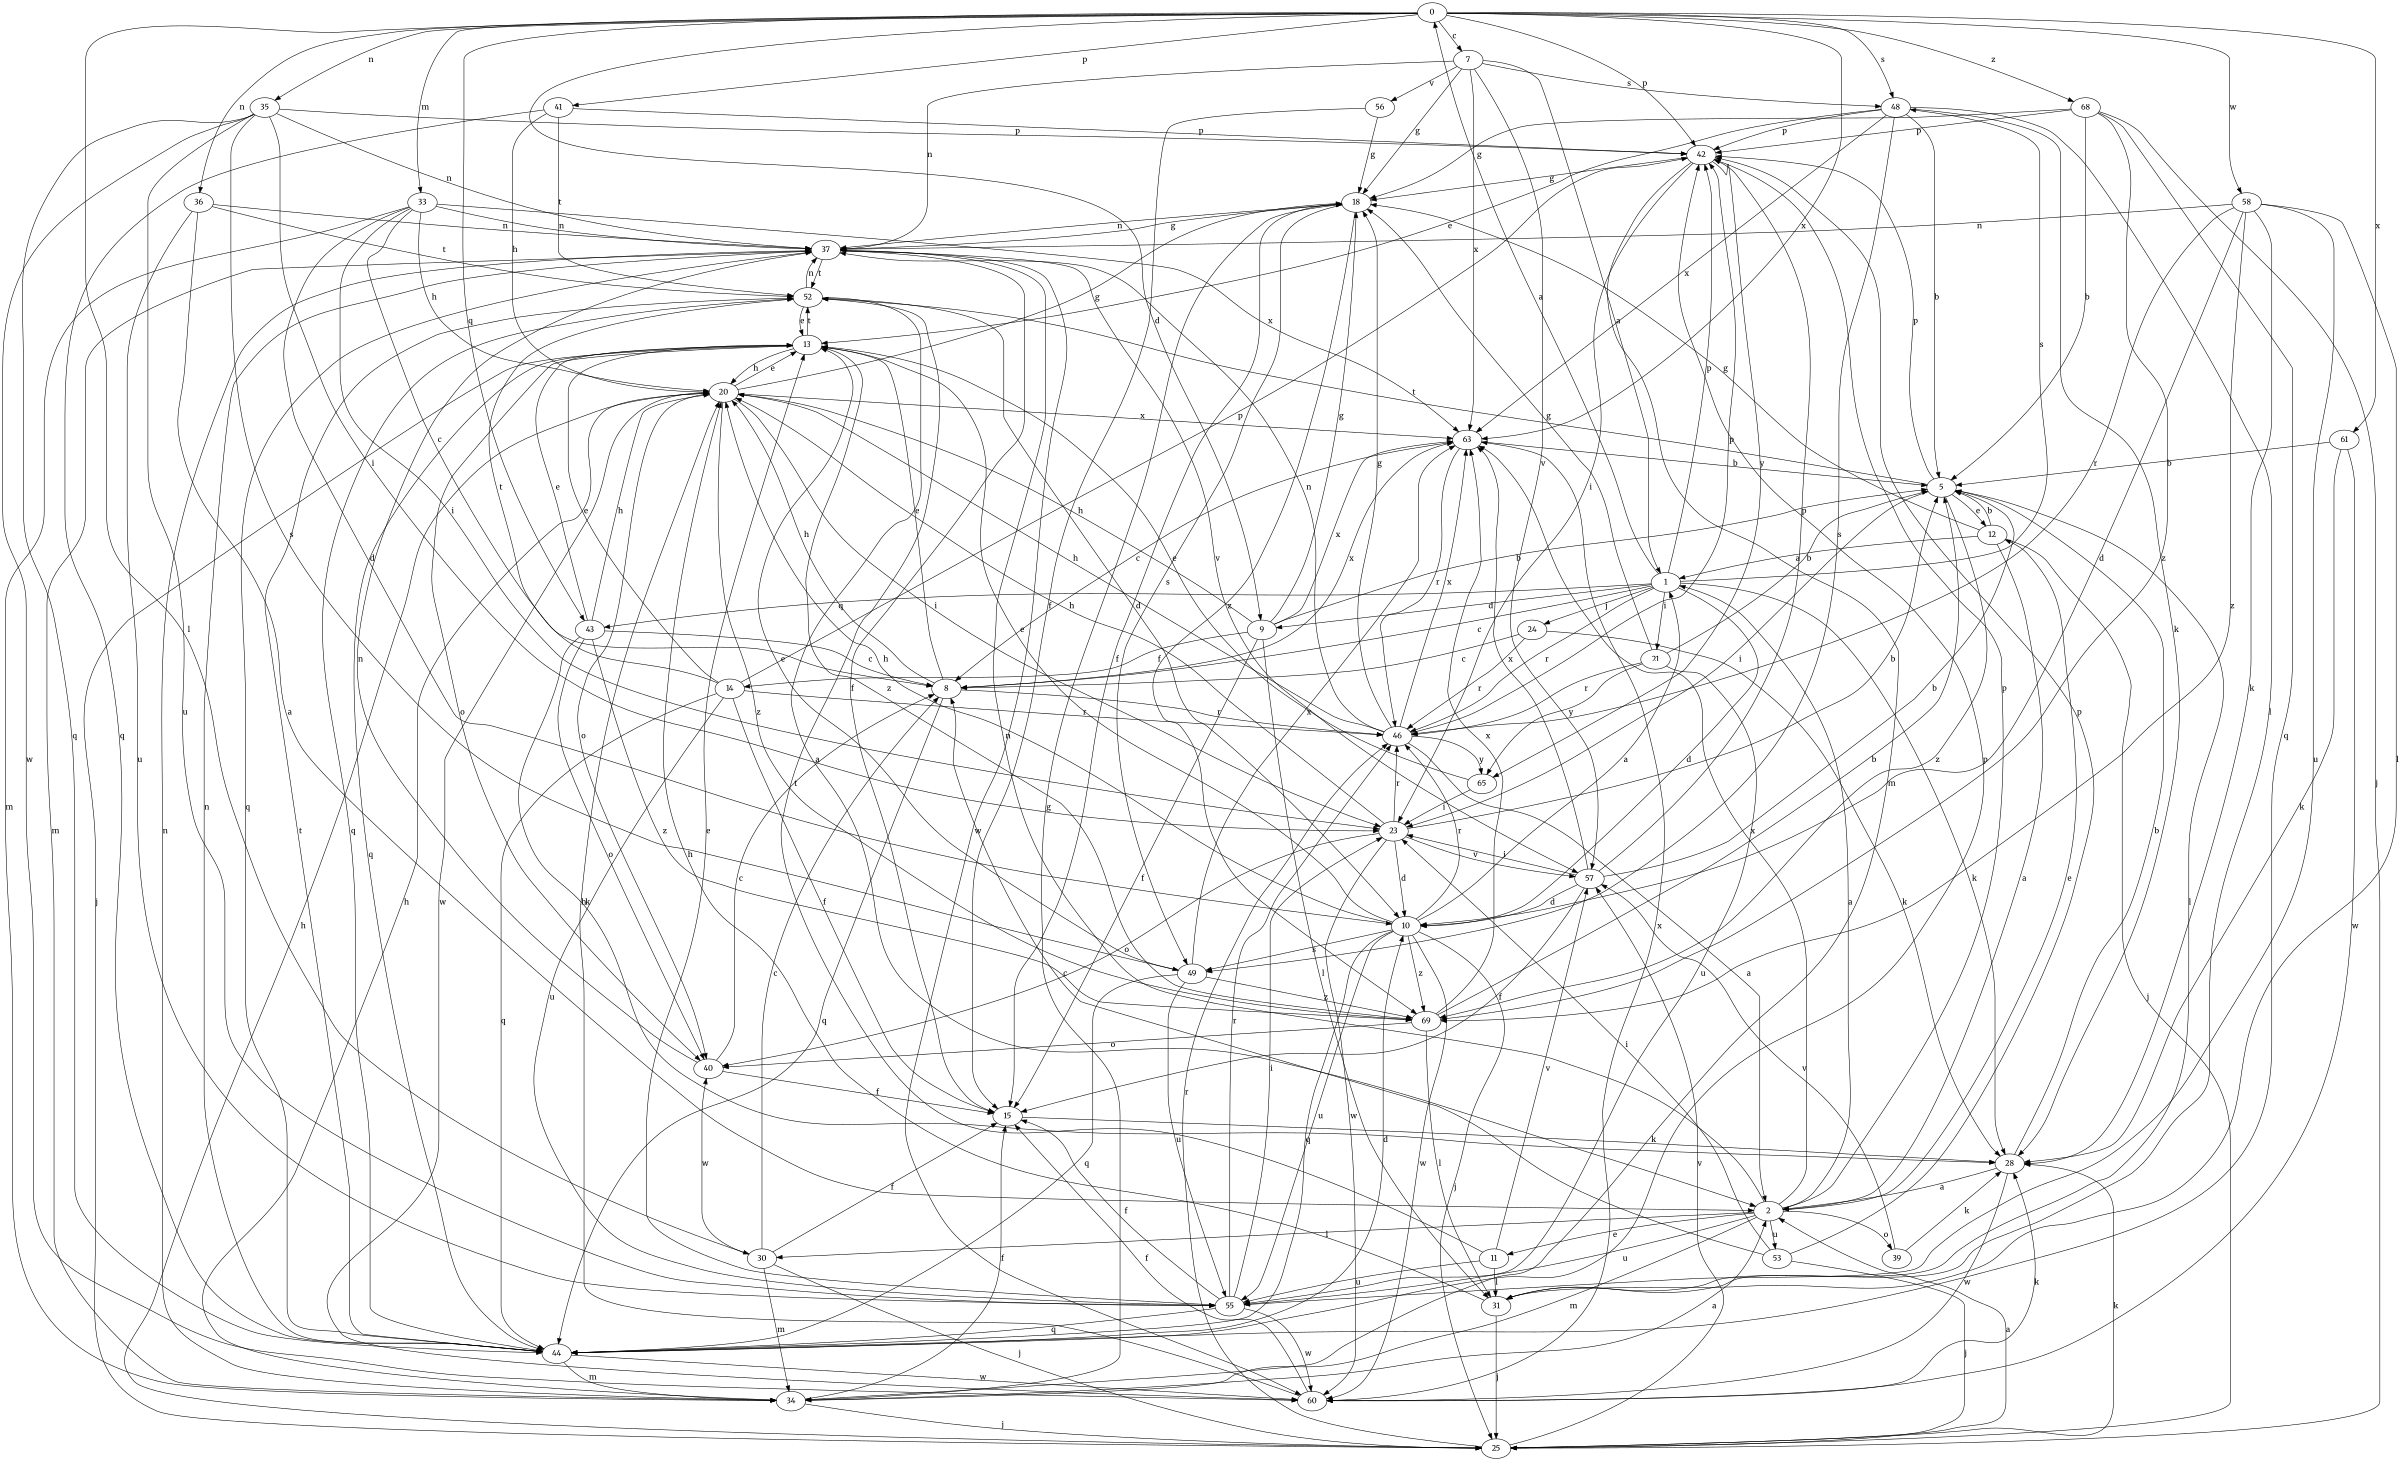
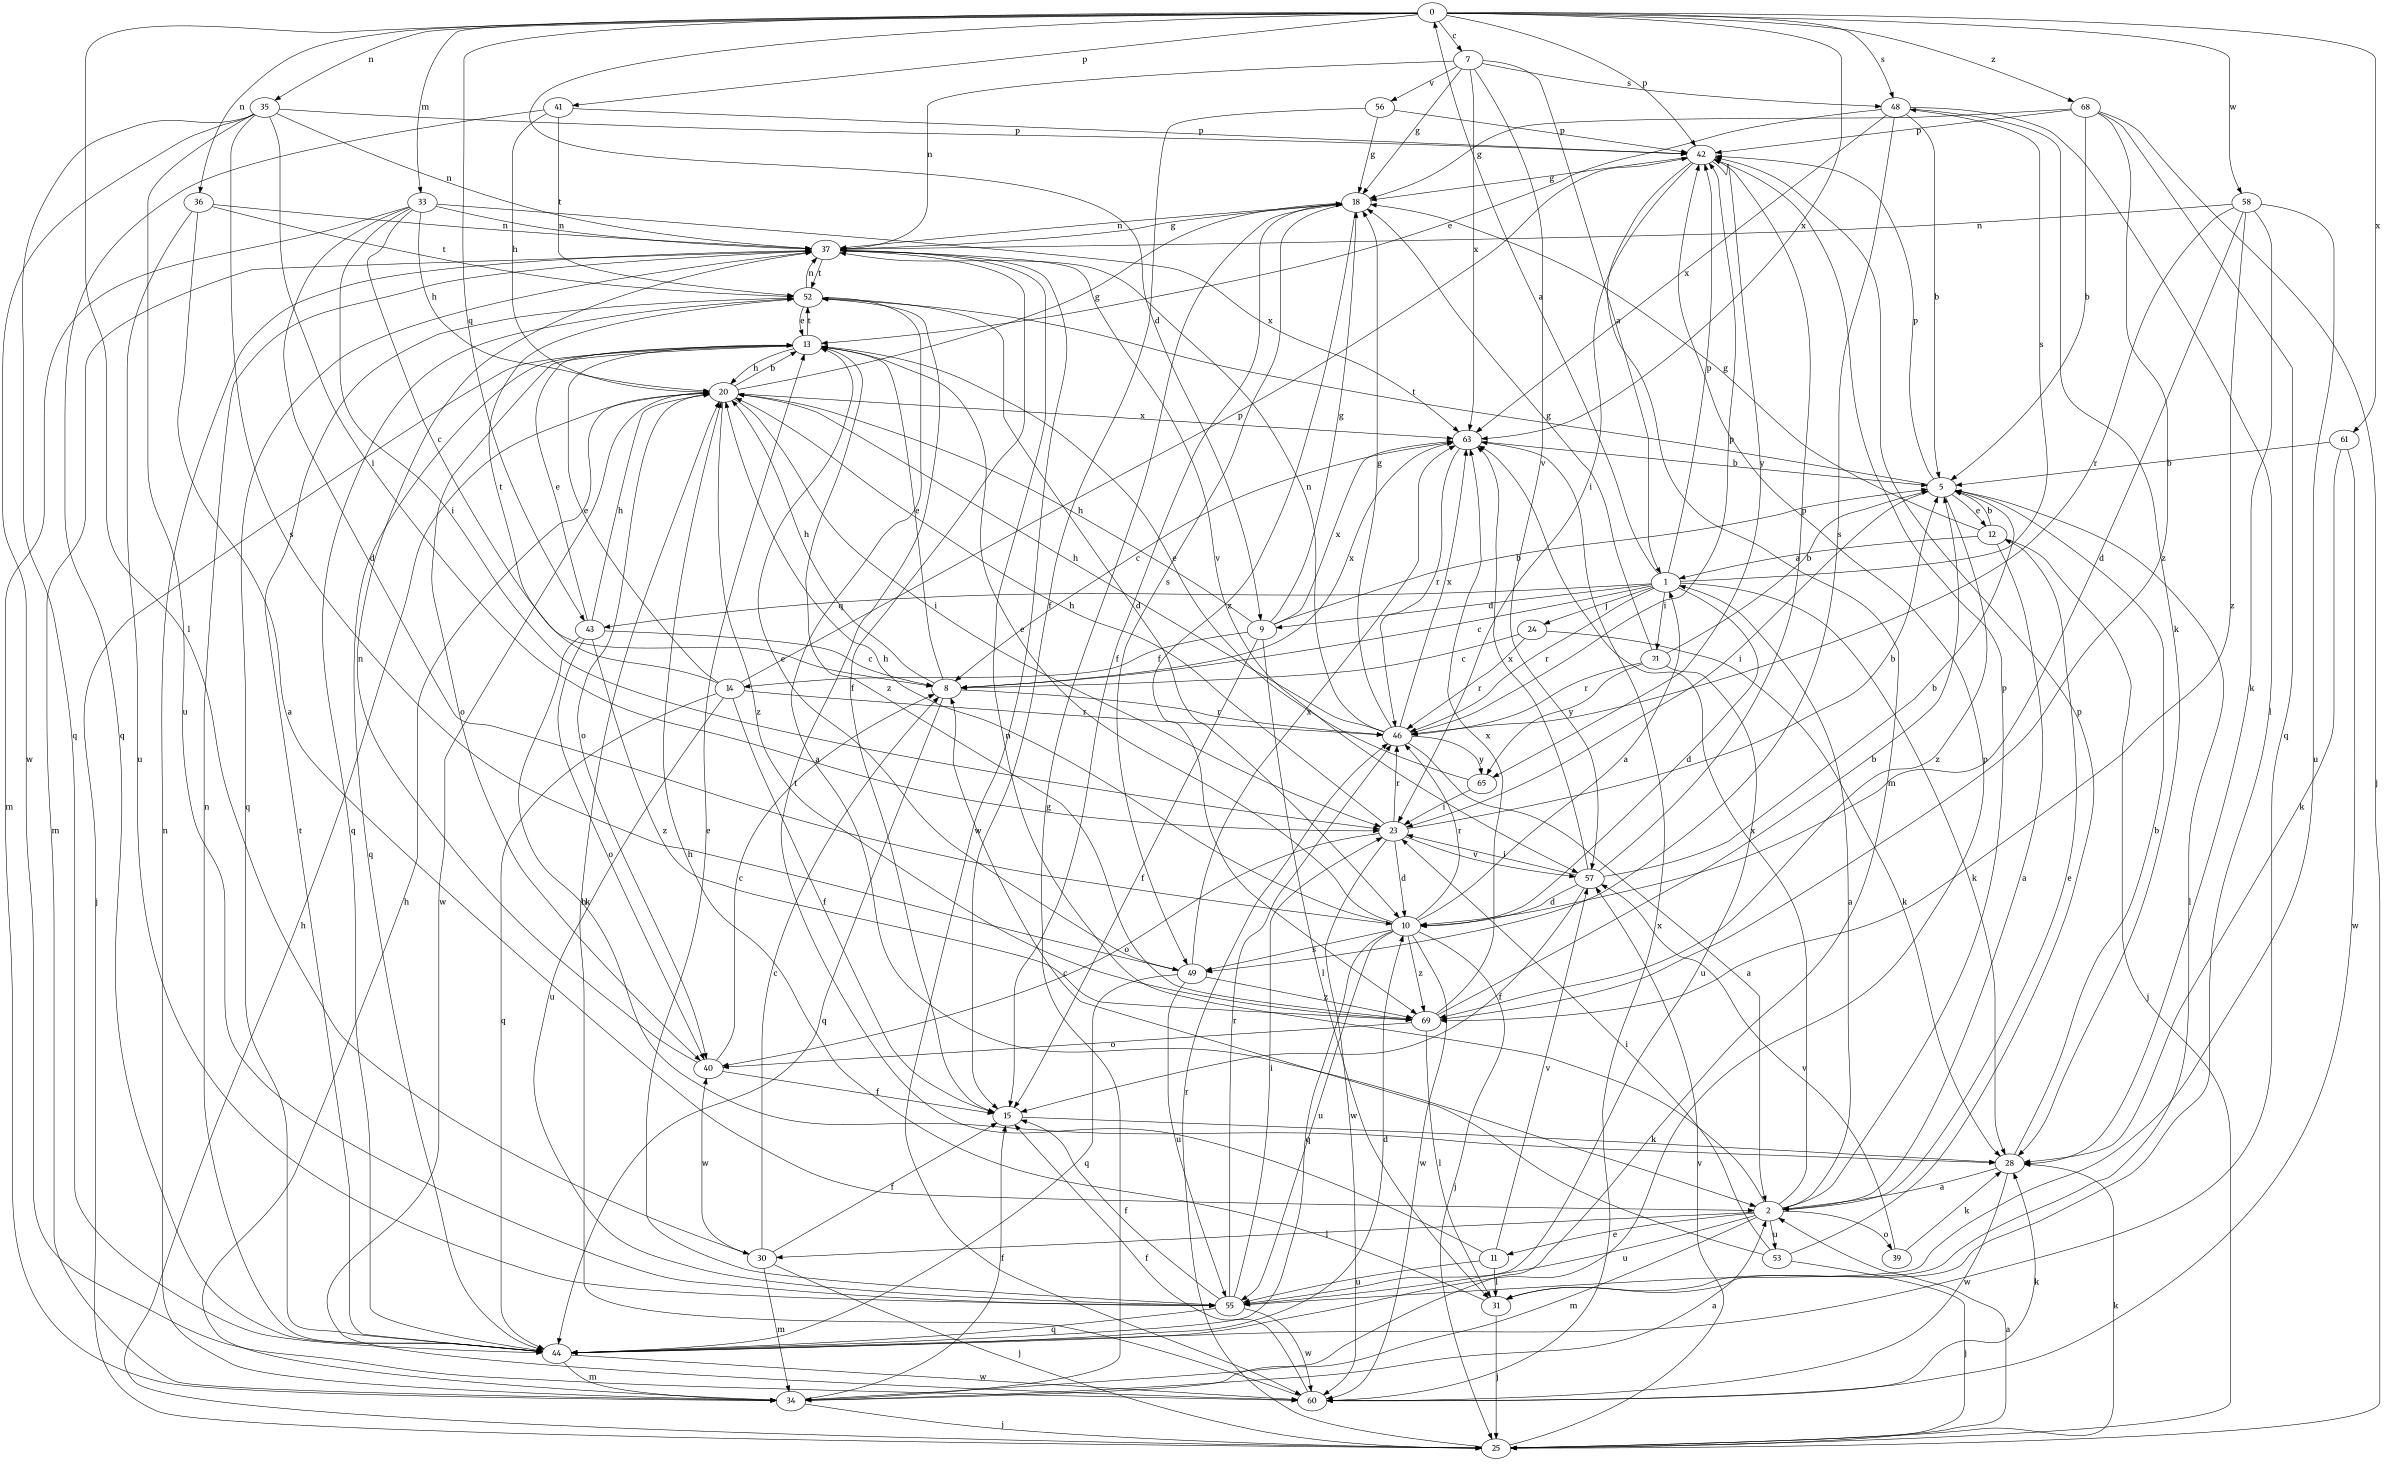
edge "48" -> "42": now "56" -> "42"
edge "20" -> "13": label "e" -> "b"
edge "58" -> "31": removed, label "l"
